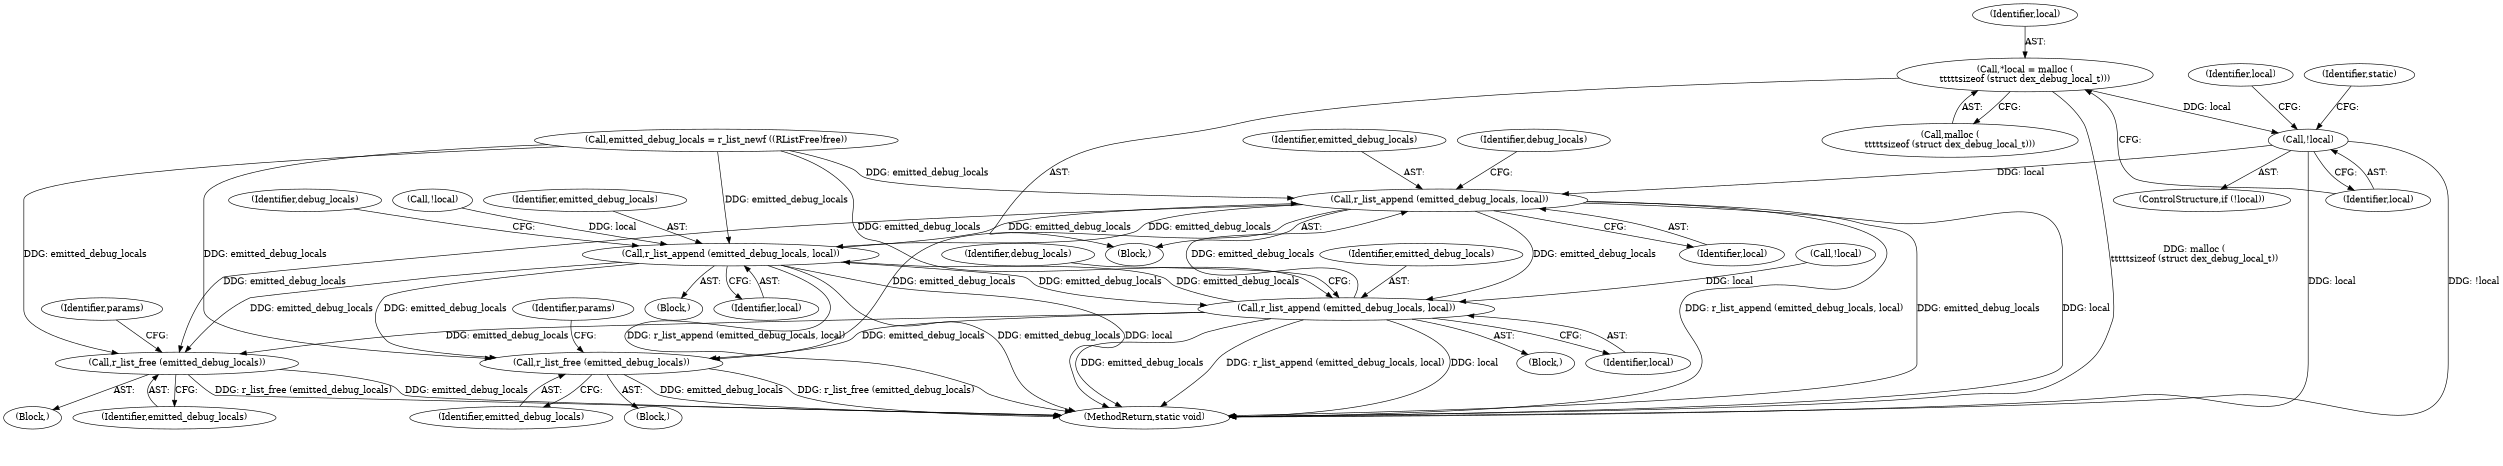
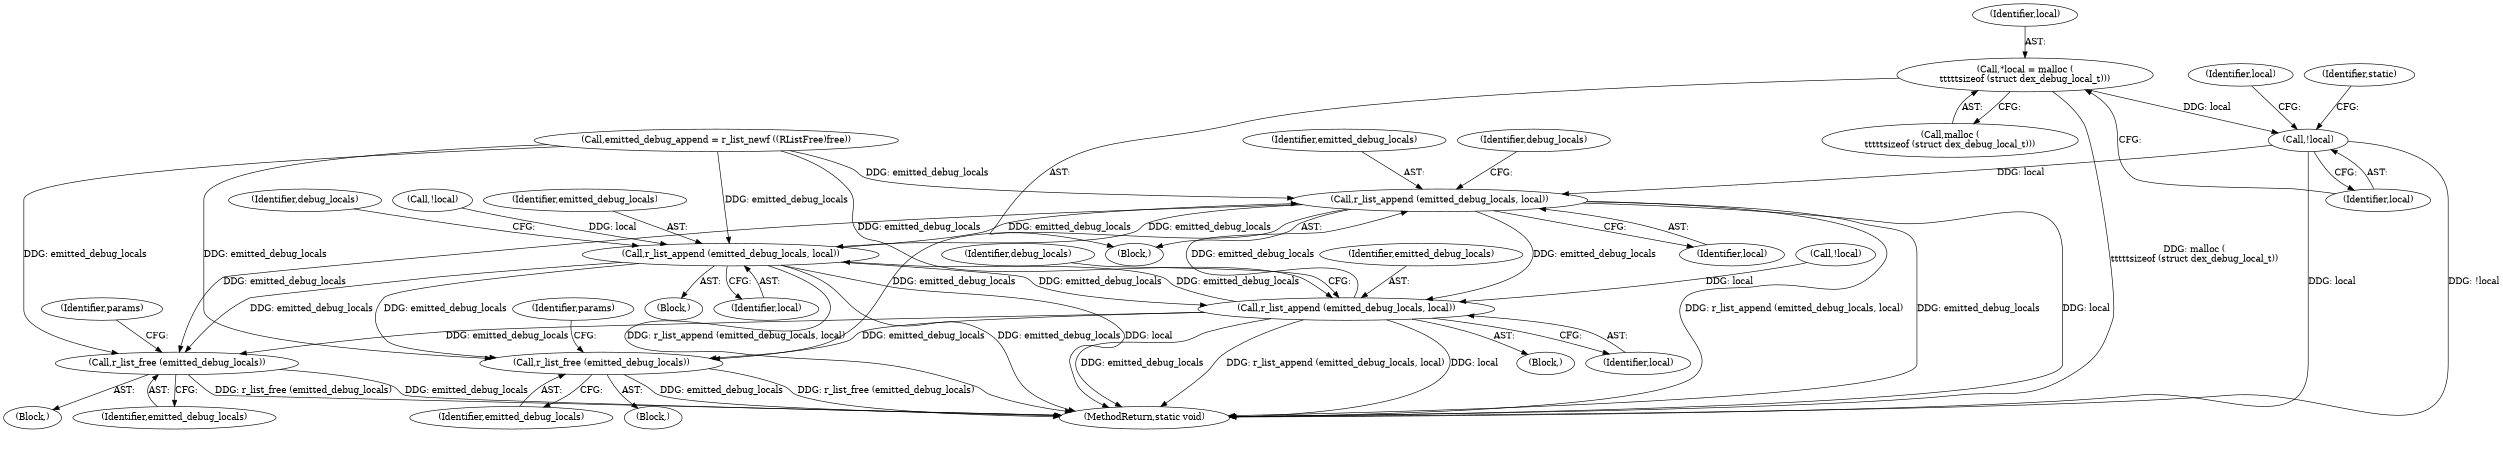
node "(Call,emitted_debug_locals = r_list_newf ((RListFree)free))": label "(Call,emitted_debug_locals = r_list_newf ((RListFree)free))" -> "(Call,emitted_debug_append = r_list_newf ((RListFree)free))"
node "(ControlStructure,if (!local))": removed
